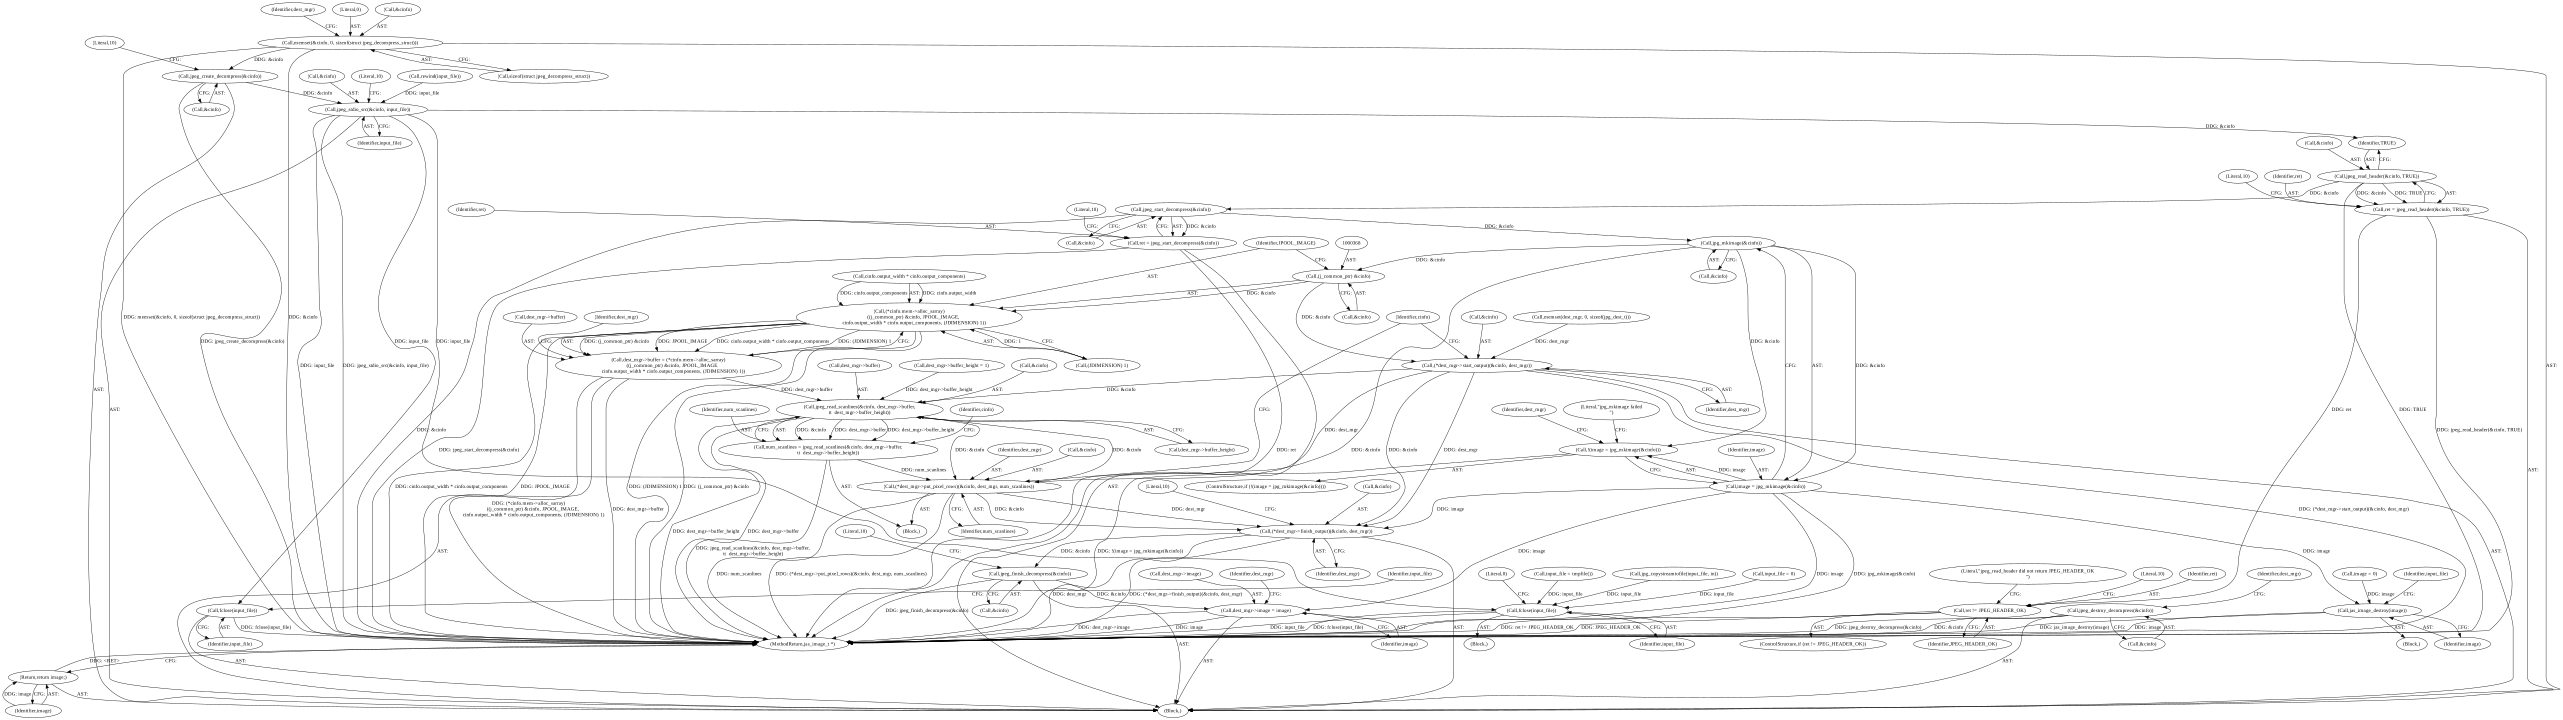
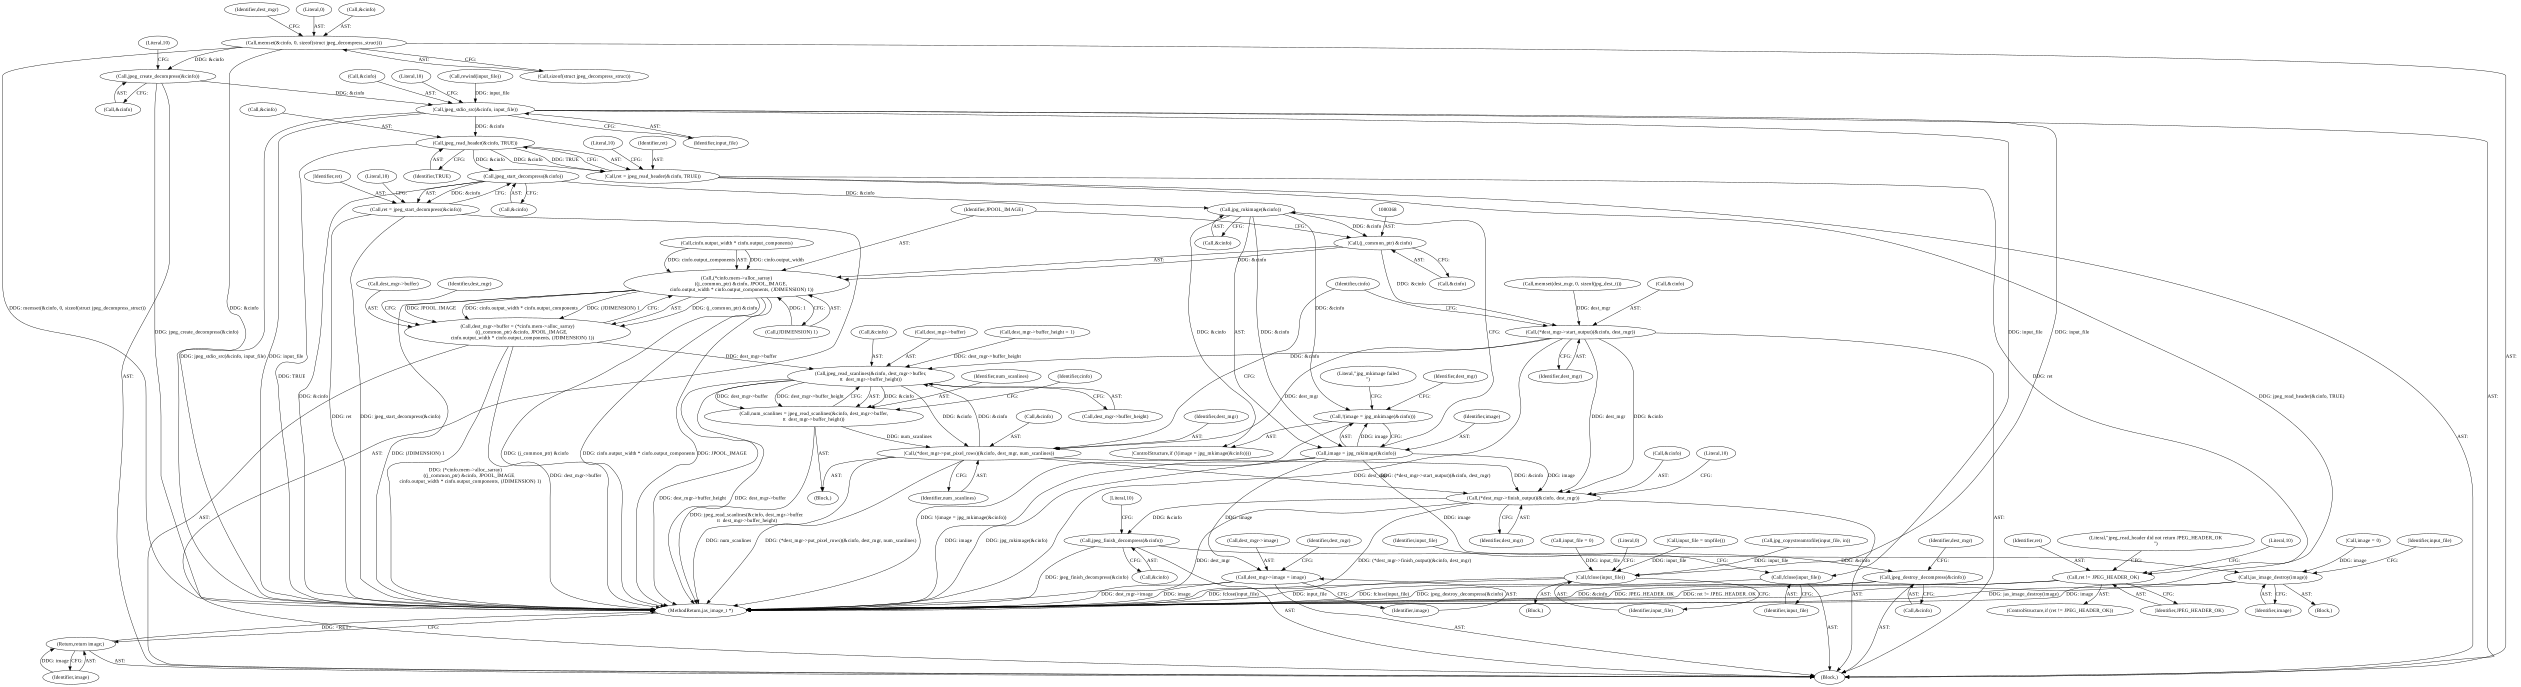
edge "(Call,jpeg_stdio_src(&cinfo, input_file))" -> "(Identifier,TRUE)": now "(Call,jpeg_stdio_src(&cinfo, input_file))" -> "(Call,jpeg_read_header(&cinfo, TRUE))"
edge "(Call,jpg_mkimage(&cinfo))" -> "(MethodReturn,jas_image_t *)": now "(Call,jpg_mkimage(&cinfo))" -> "(ControlStructure,if (!(image = jpg_mkimage(&cinfo))))"
edge "(Call,jpeg_finish_decompress(&cinfo))" -> "(Call,dest_mgr->image = image)": now "(Call,jpeg_finish_decompress(&cinfo))" -> "(Call,jpeg_destroy_decompress(&cinfo))"
